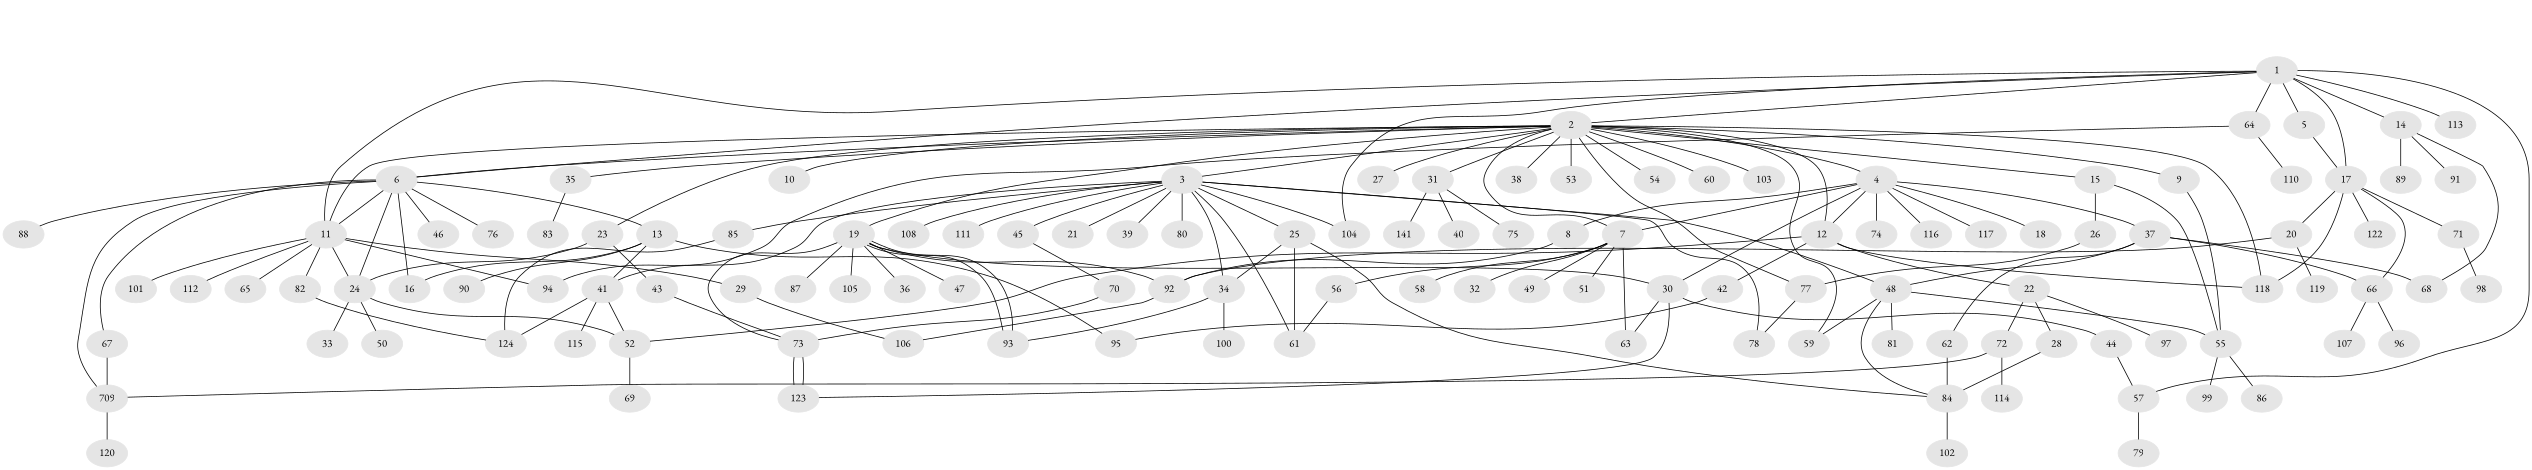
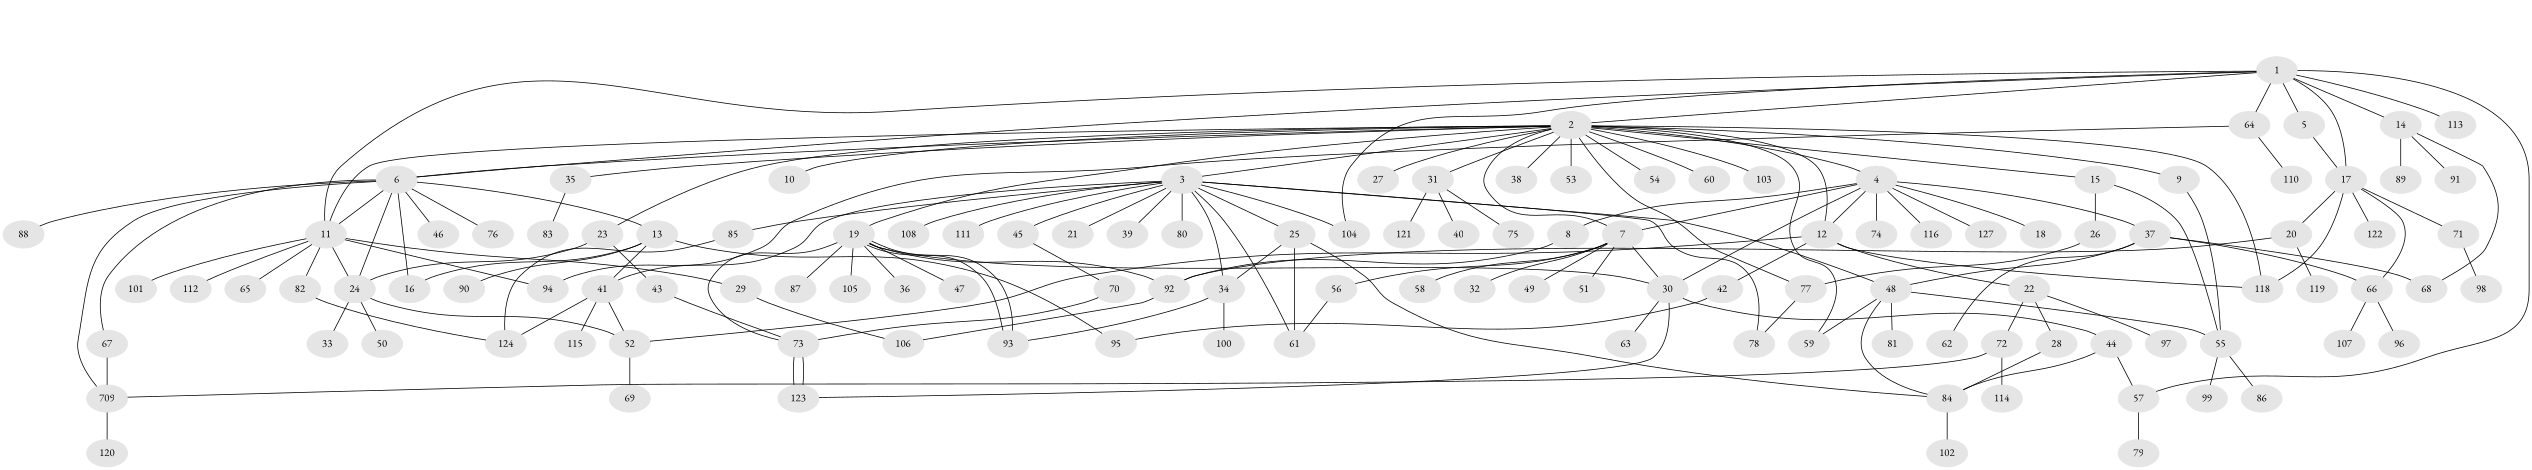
node "141": label "141" -> "121"
node "117": label "117" -> "127"
edge "7" -- "63": now "7" -- "30"
edge "62" -- "84": now "44" -- "84"
